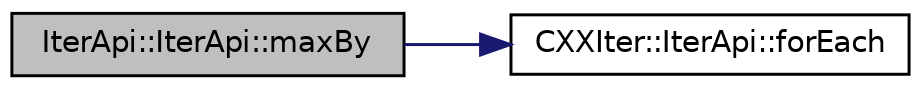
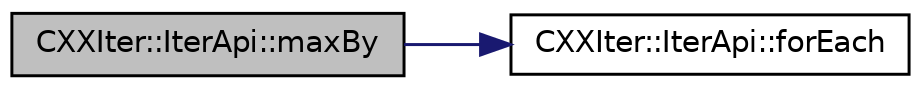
node "IterApi::IterApi::maxBy": label "IterApi::IterApi::maxBy" -> "CXXIter::IterApi::maxBy"
